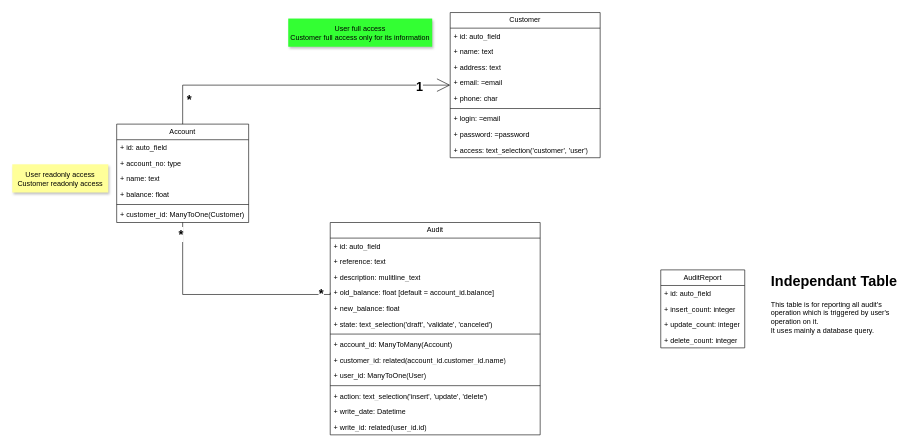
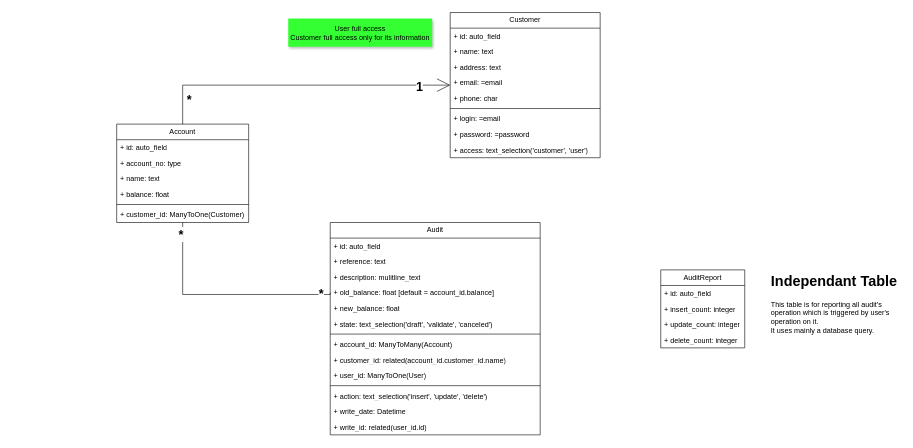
node "User readonly access Customer readonly access": removed
